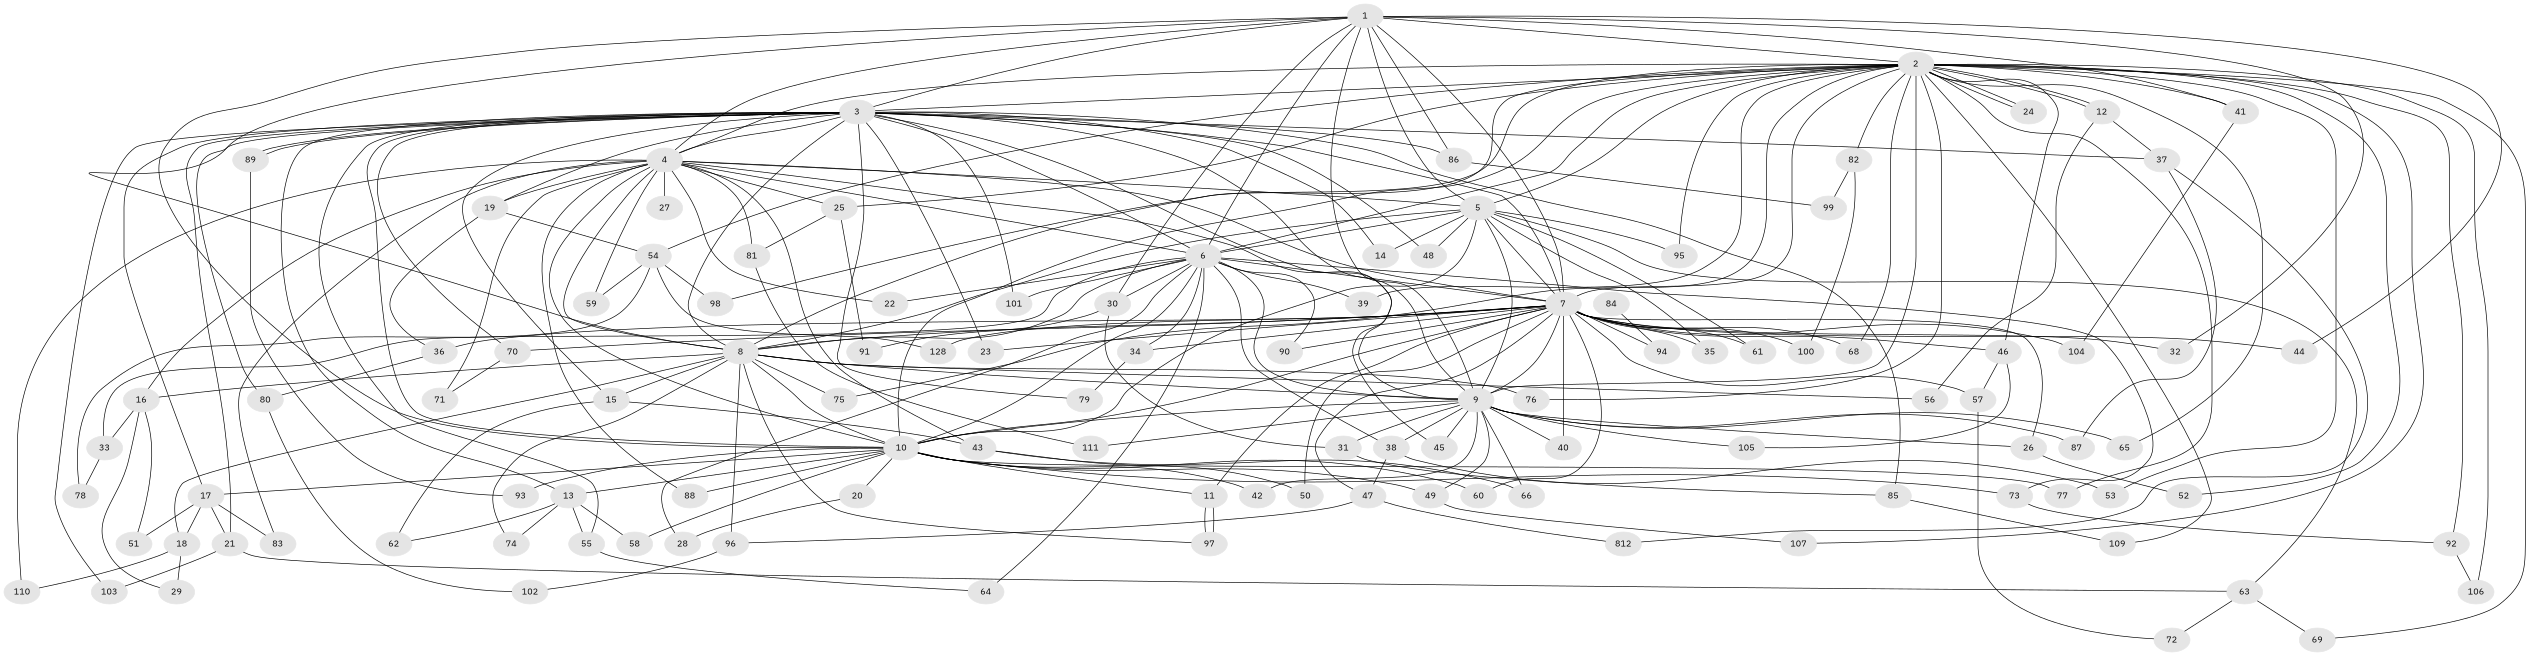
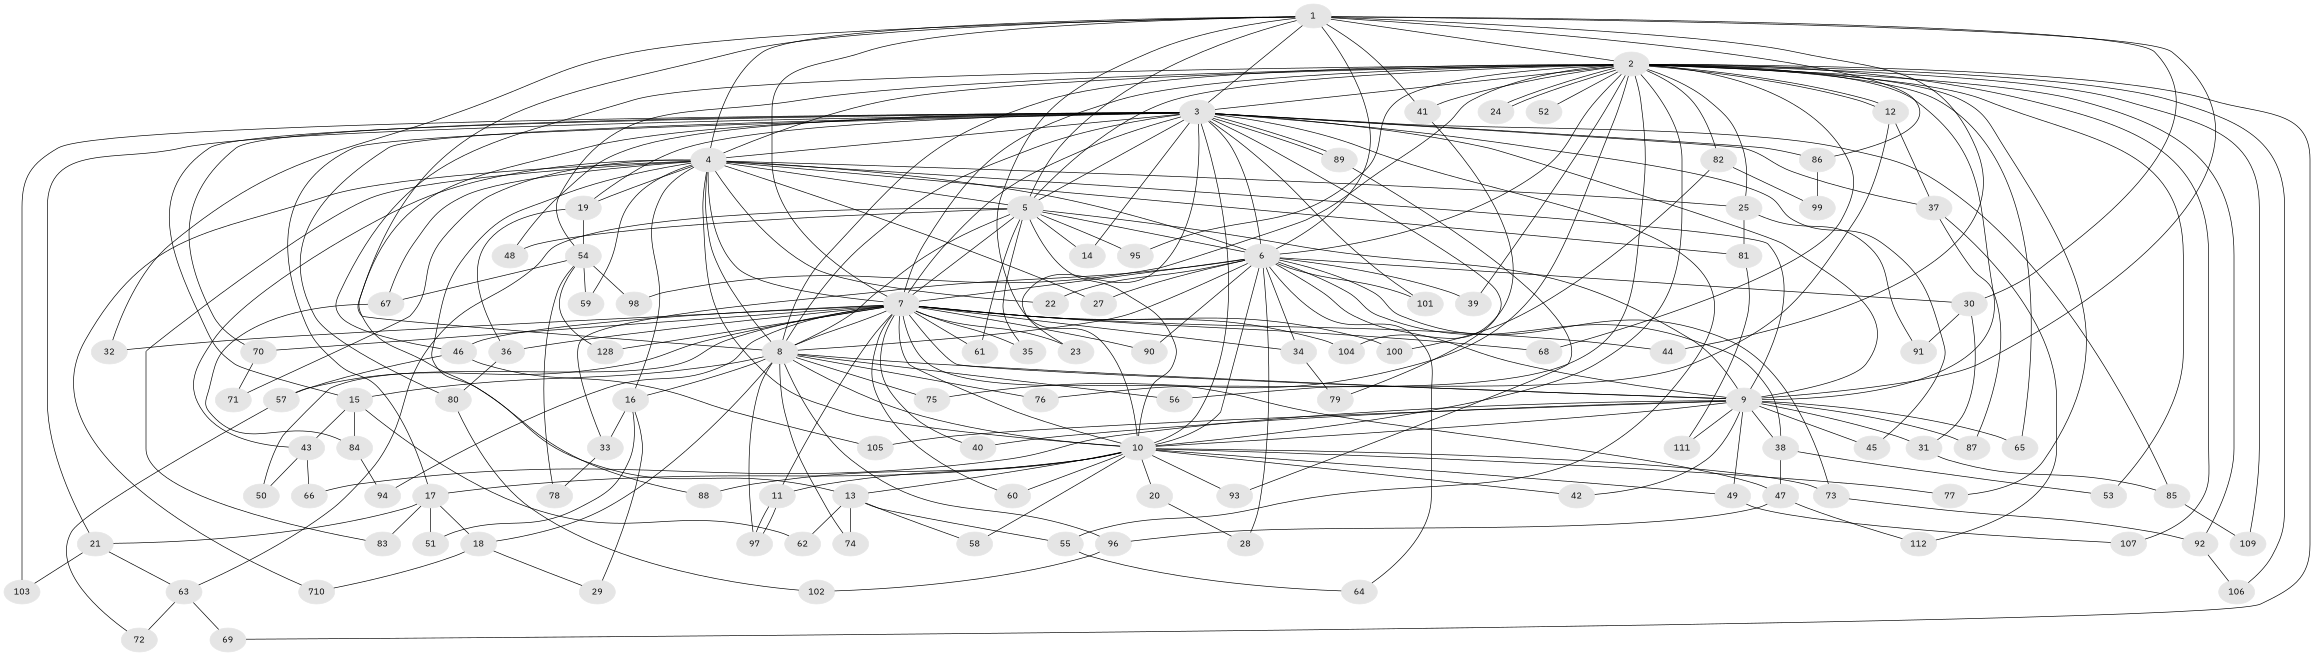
edge "3" -- "5": added
edge "6" -- "27": added
node "67": added
edge "15" -- "84": added
node "26": removed
node "812": label "812" -> "112"
node "110": label "110" -> "710"
